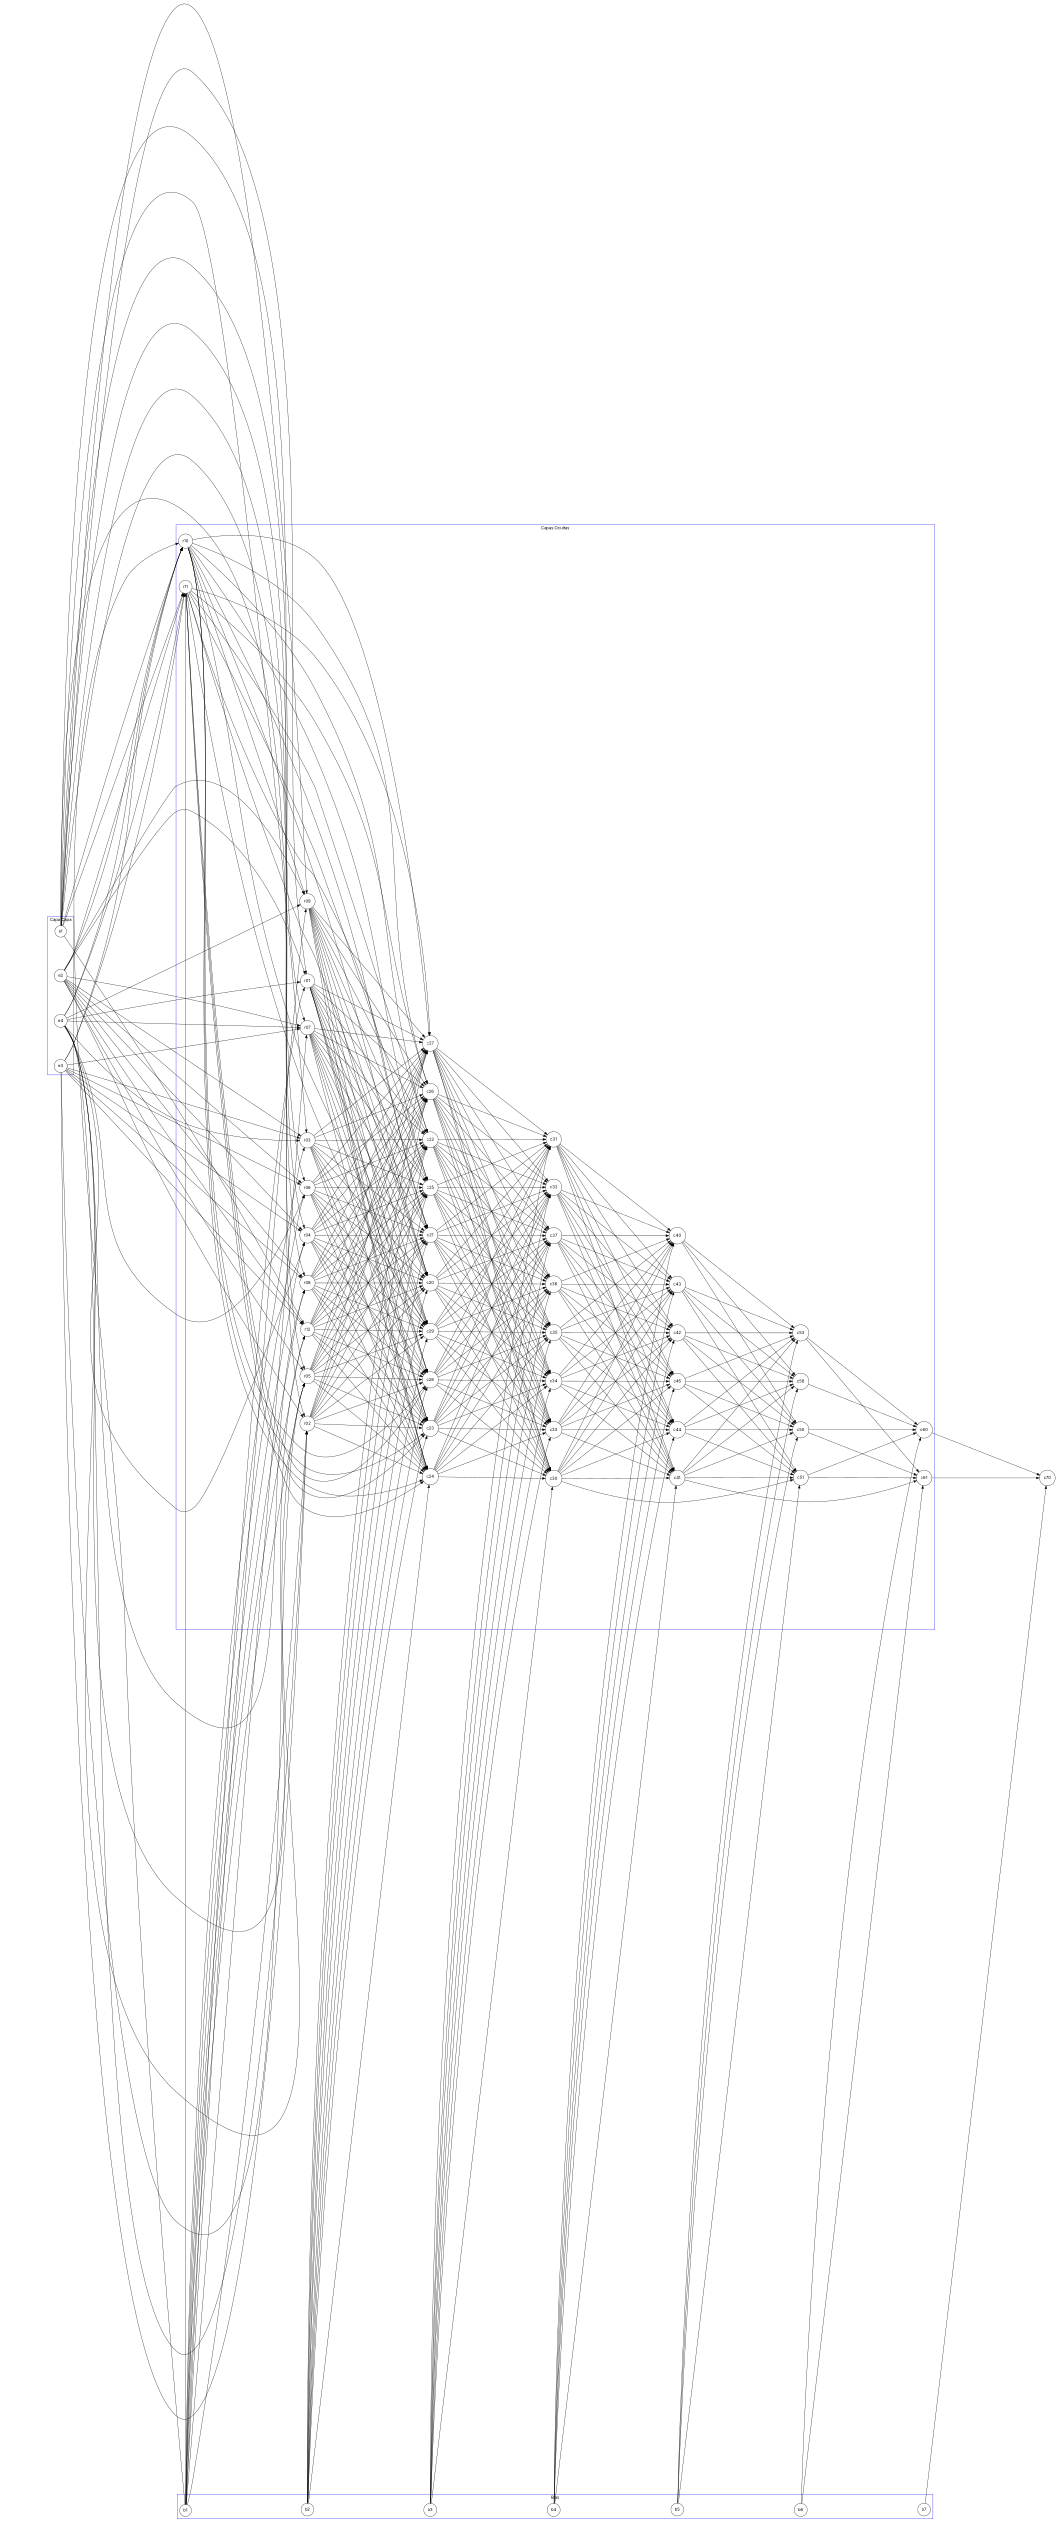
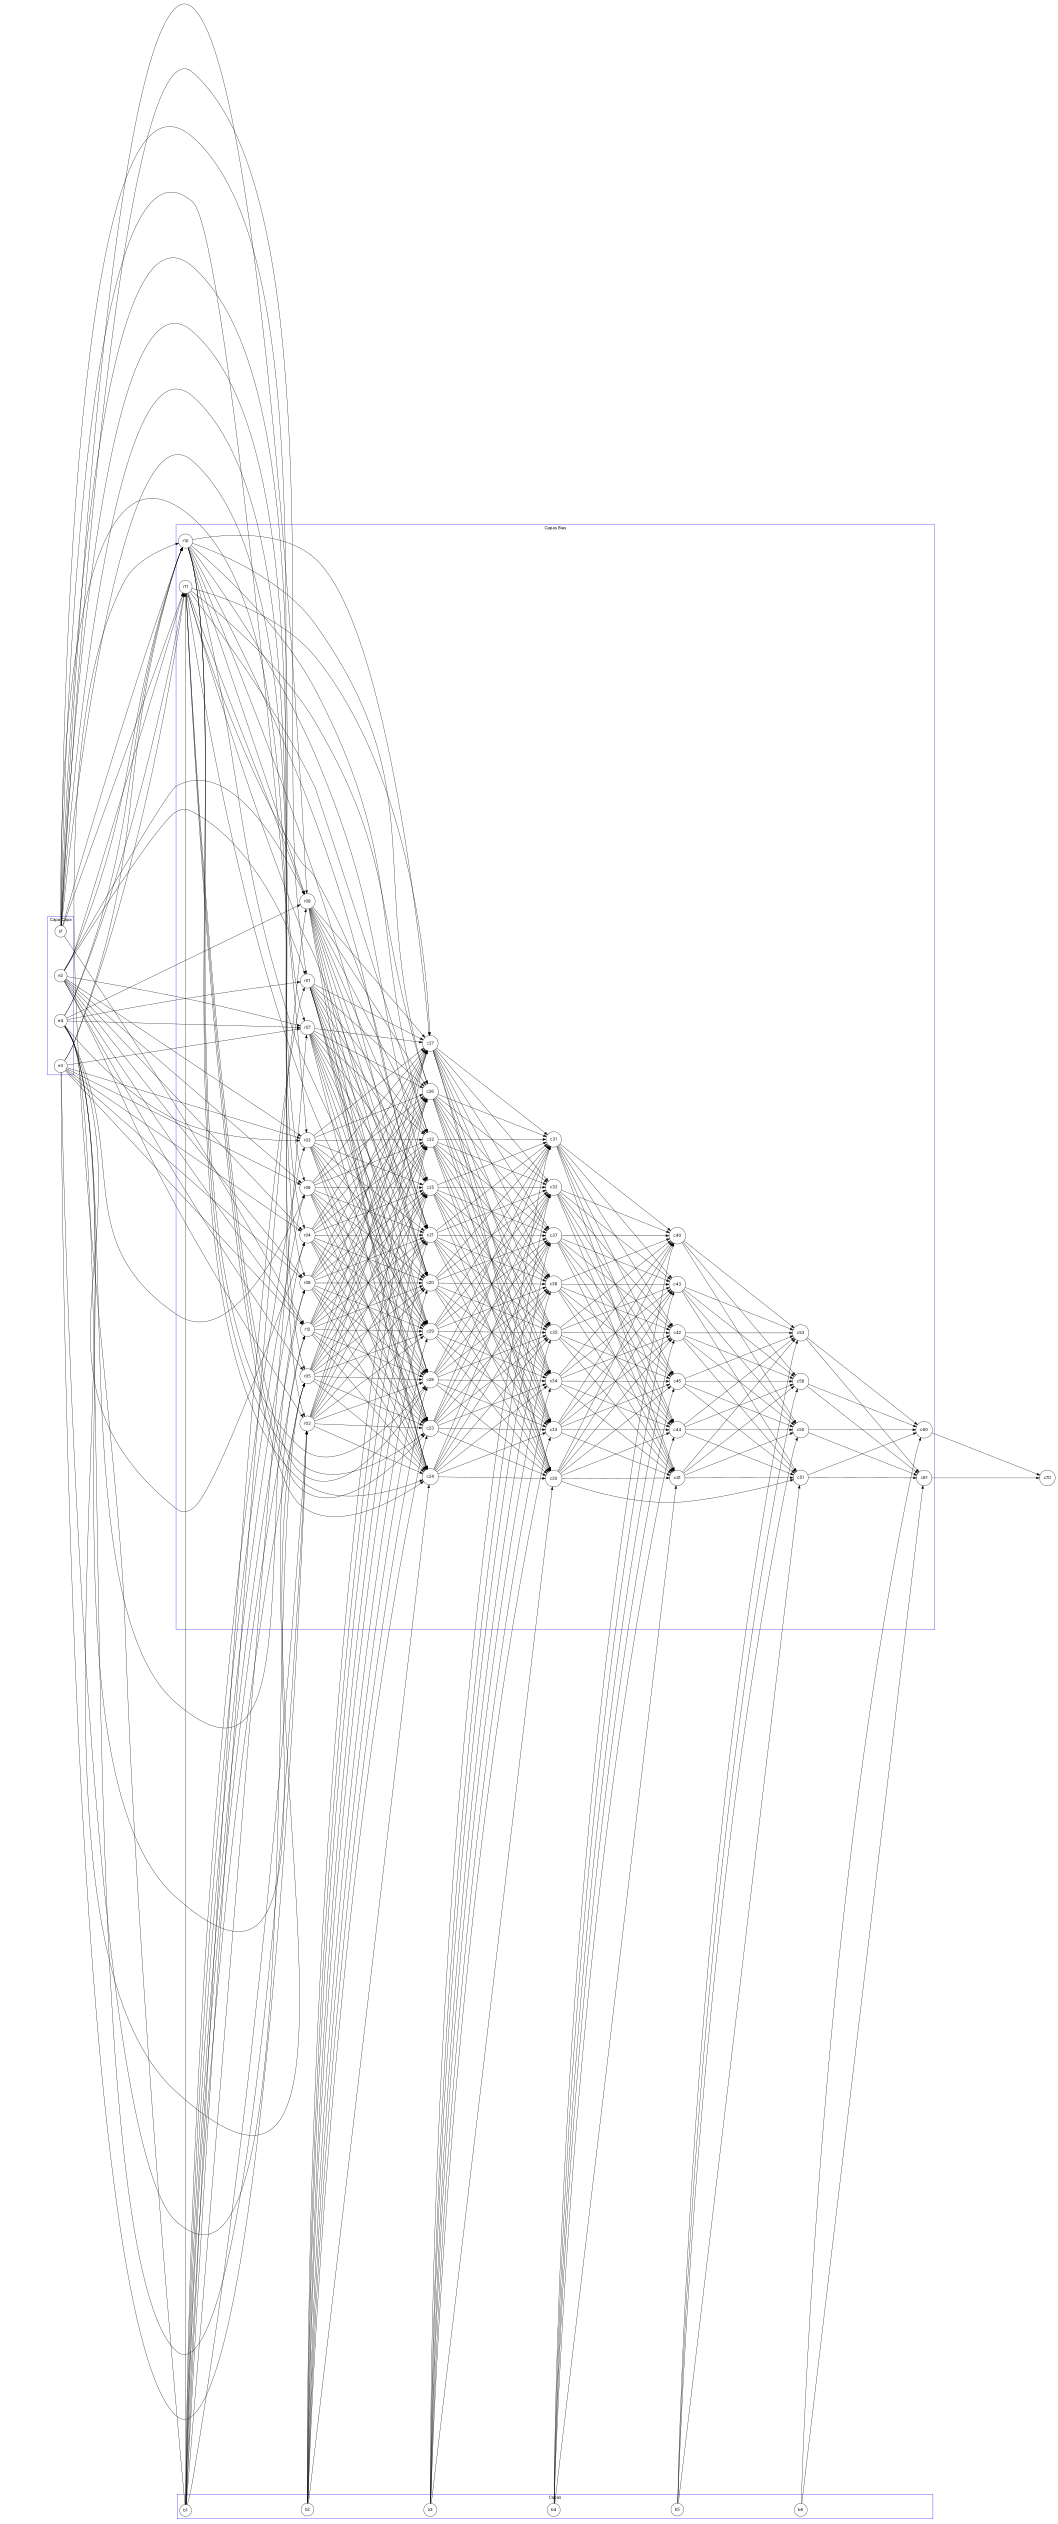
cluster "Capas Ocultas": label "Capas Ocultas" -> "Capas Bias"
edge "r11" -> "c25": now "r11" -> "r09"
edge "c41" -> "c61": now "c56" -> "c61"
cluster "Bias": label "Bias" -> "Capas"
node "b7": removed
